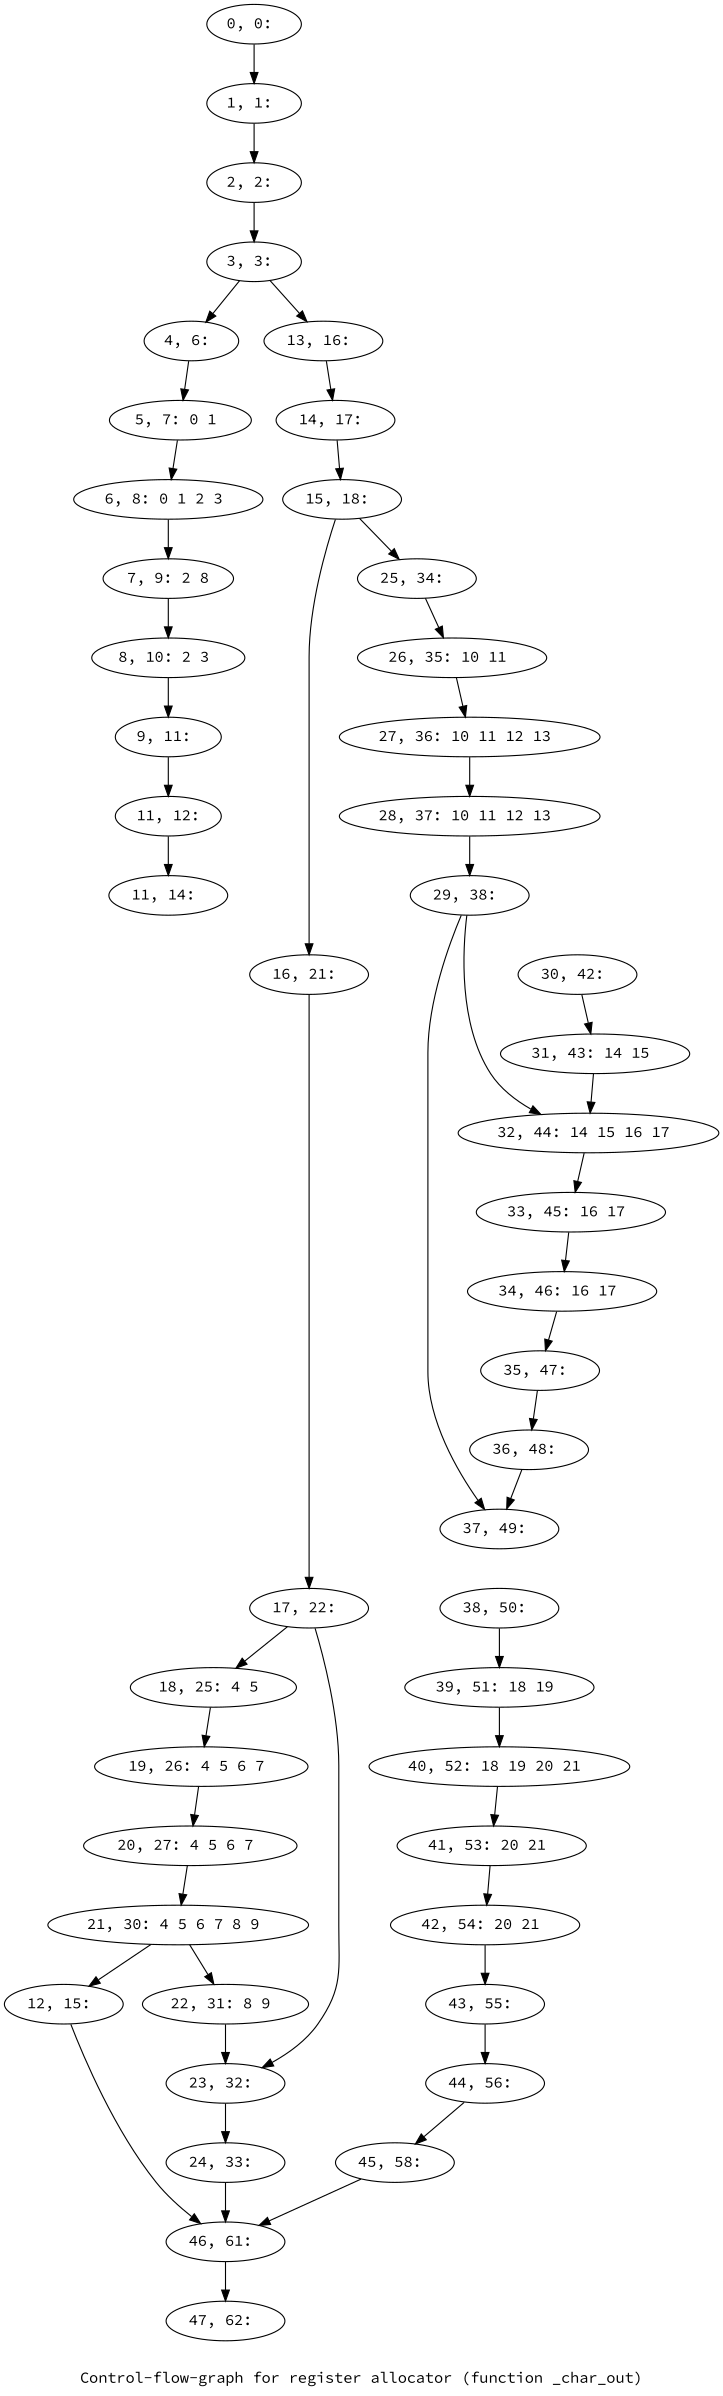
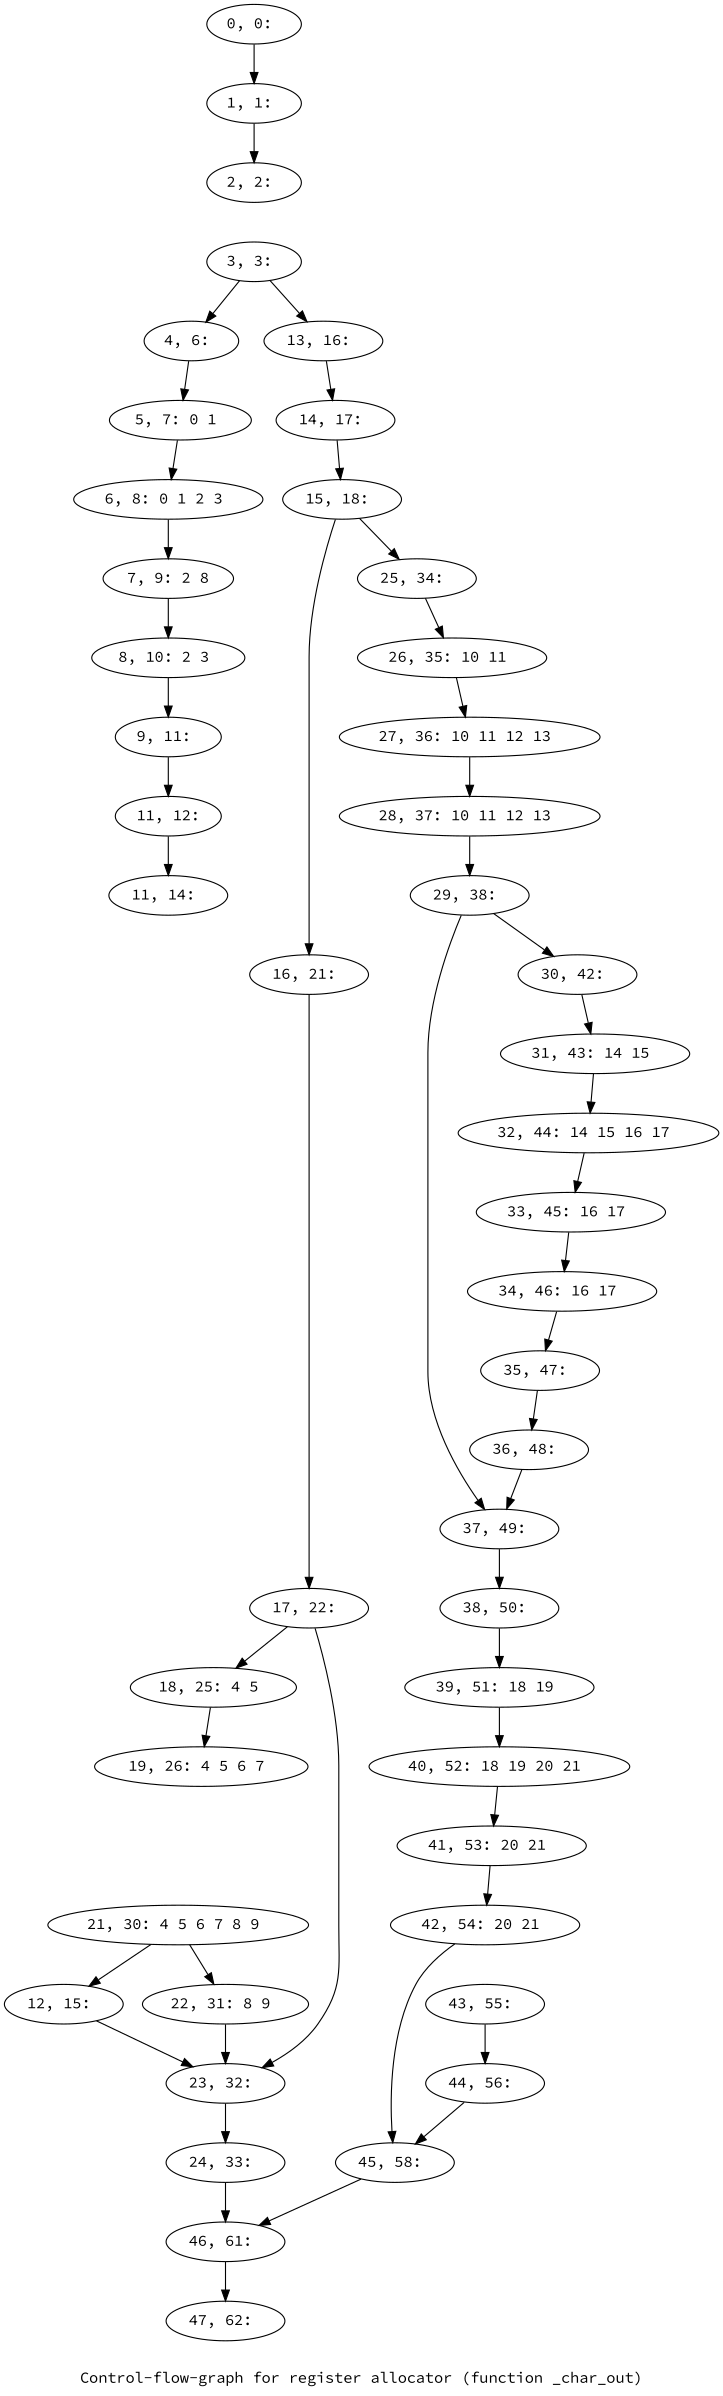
edge "2, 2:" -> "3, 3:": removed
edge "29, 38:" -> "32, 44: 14 15 16 17": now "29, 38:" -> "30, 42:"
edge "37, 49:" -> "38, 50:": added
node "20, 27: 4 5 6 7": removed
edge "42, 54: 20 21" -> "43, 55:": now "42, 54: 20 21" -> "45, 58:"
edge "12, 15:" -> "46, 61:": now "12, 15:" -> "23, 32:"
